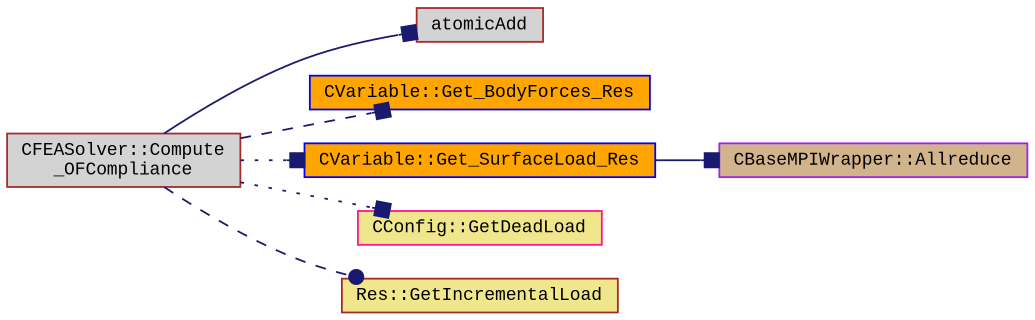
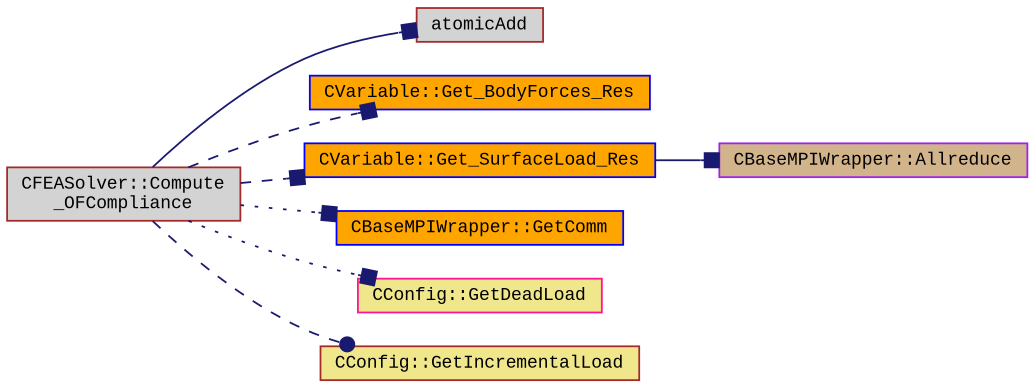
edge "CFEASolver::Compute _OFCompliance" -> "CVariable::Get_SurfaceLoad_Res": style dotted -> dashed
node "CBaseMPIWrapper::GetComm": added
node "Res::GetIncrementalLoad": label "Res::GetIncrementalLoad" -> "CConfig::GetIncrementalLoad"
